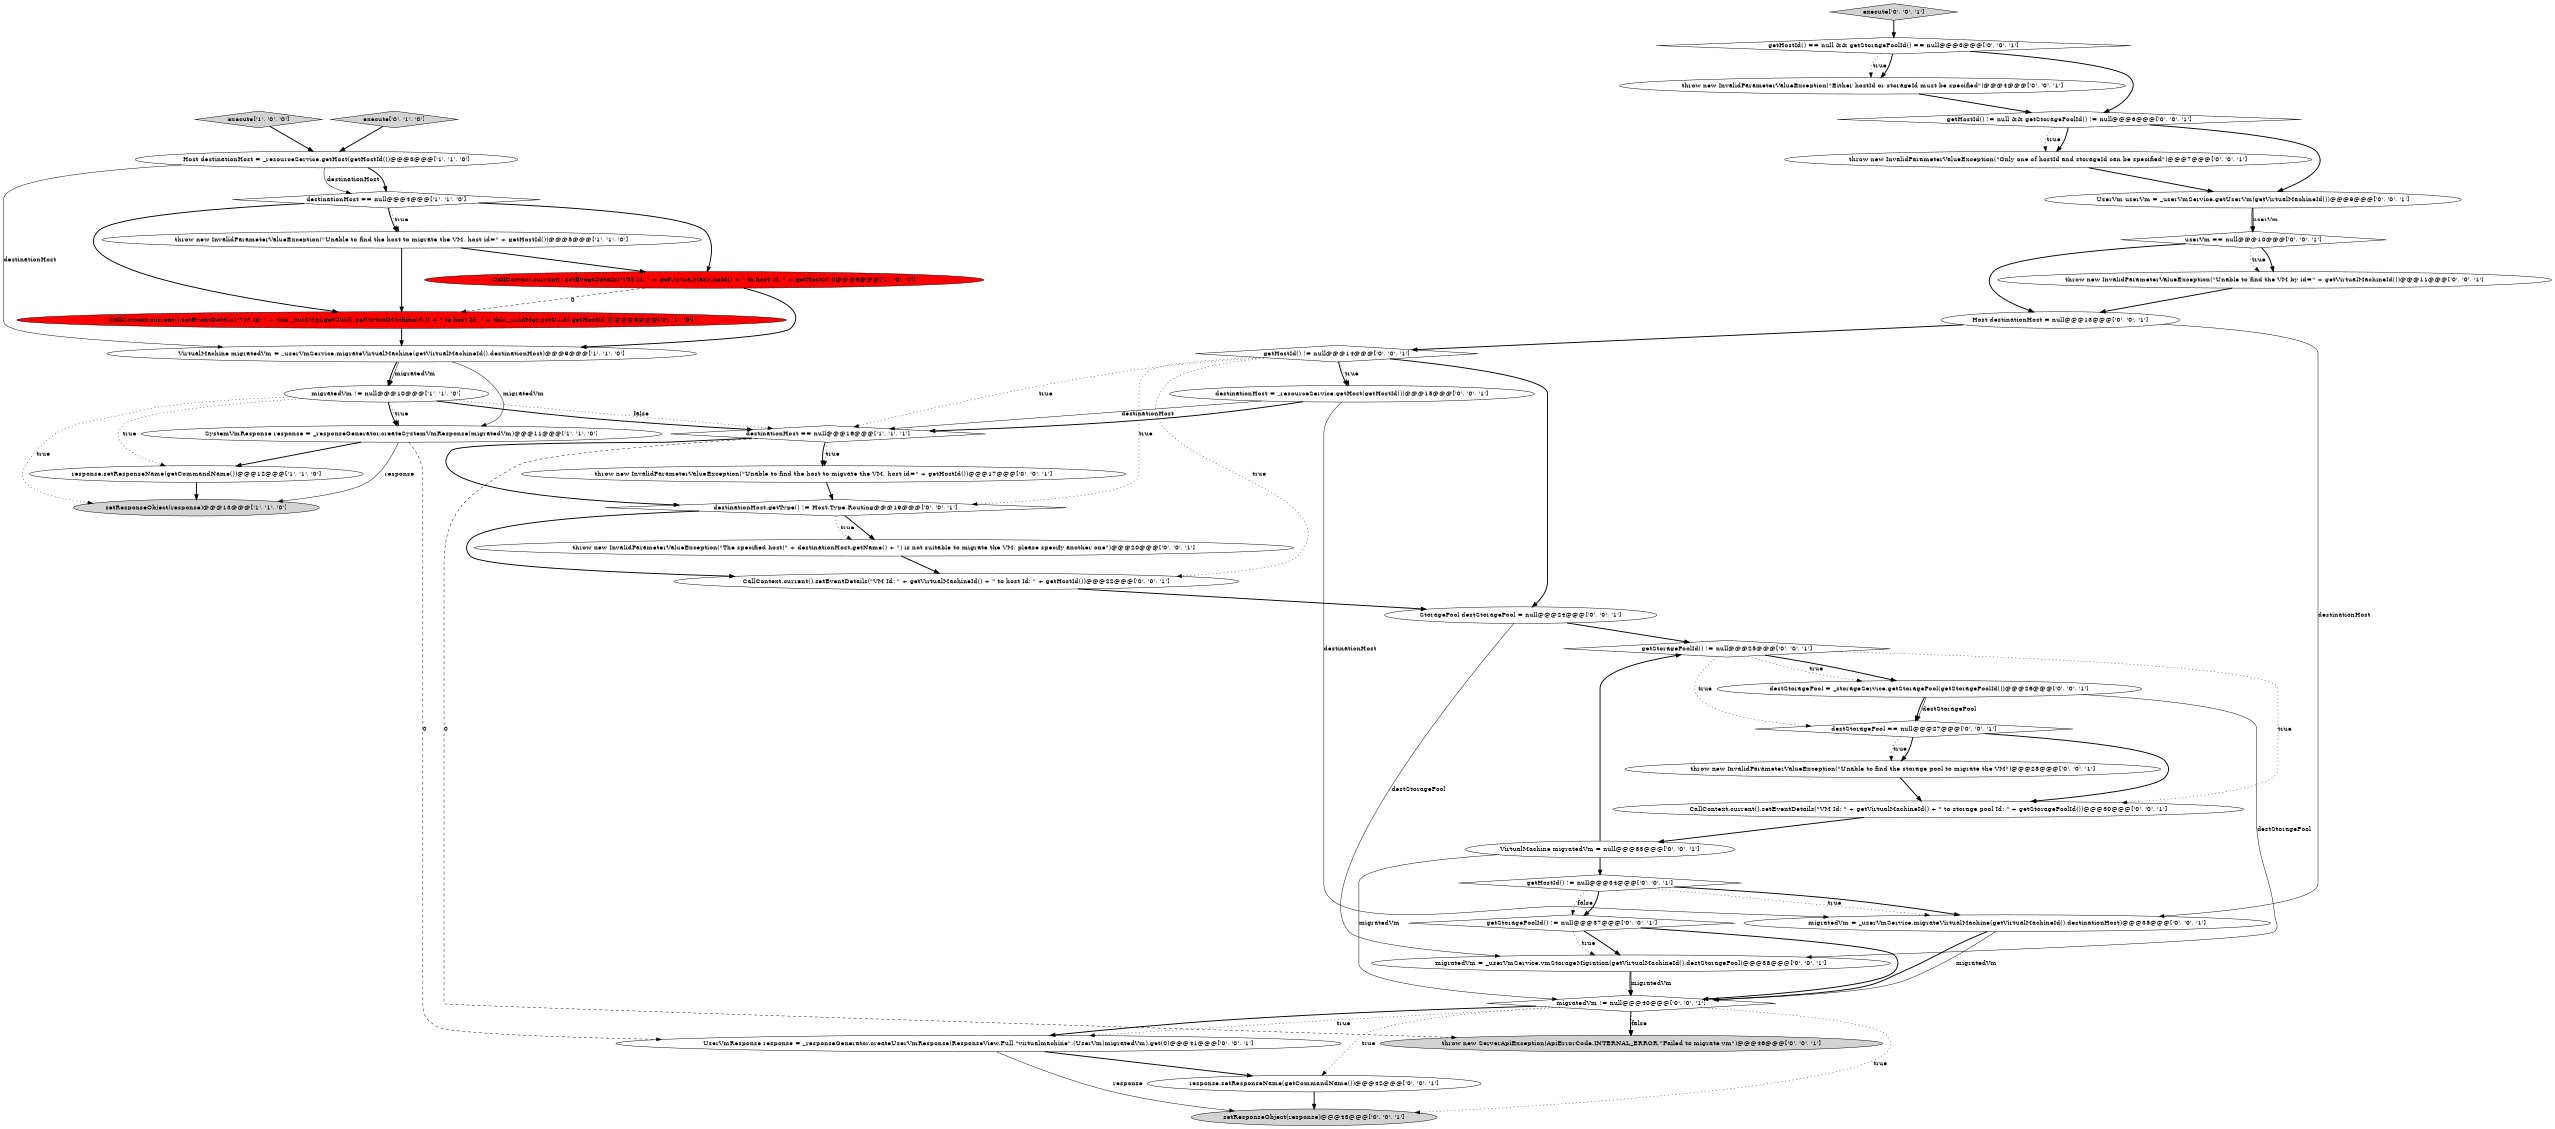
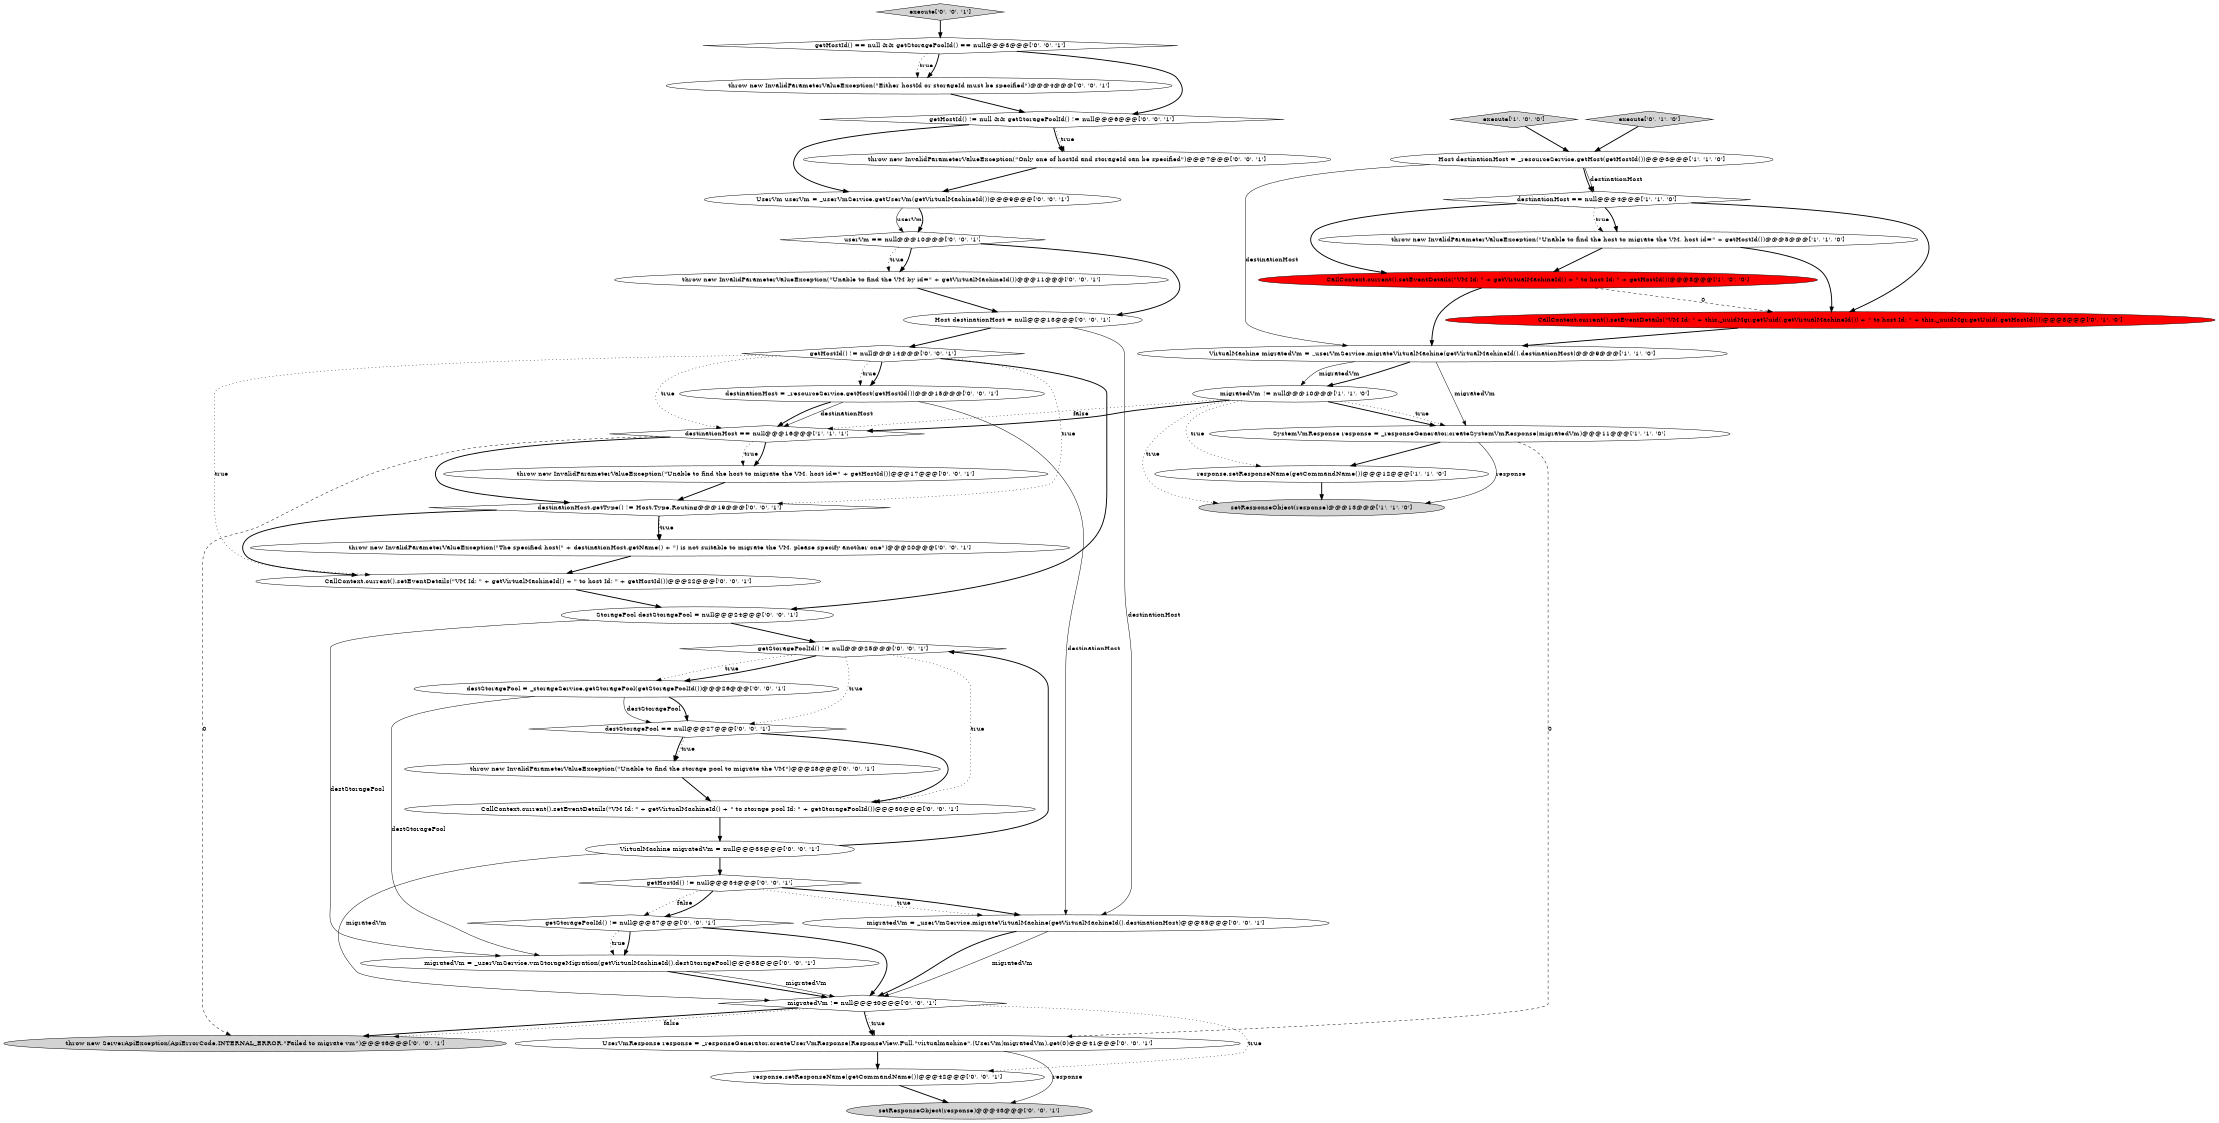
edge "migratedVm != null@@@40@@@['0', '0', '1']" -> "setResponseObject(response)@@@43@@@['0', '0', '1']": removed, label "true"
